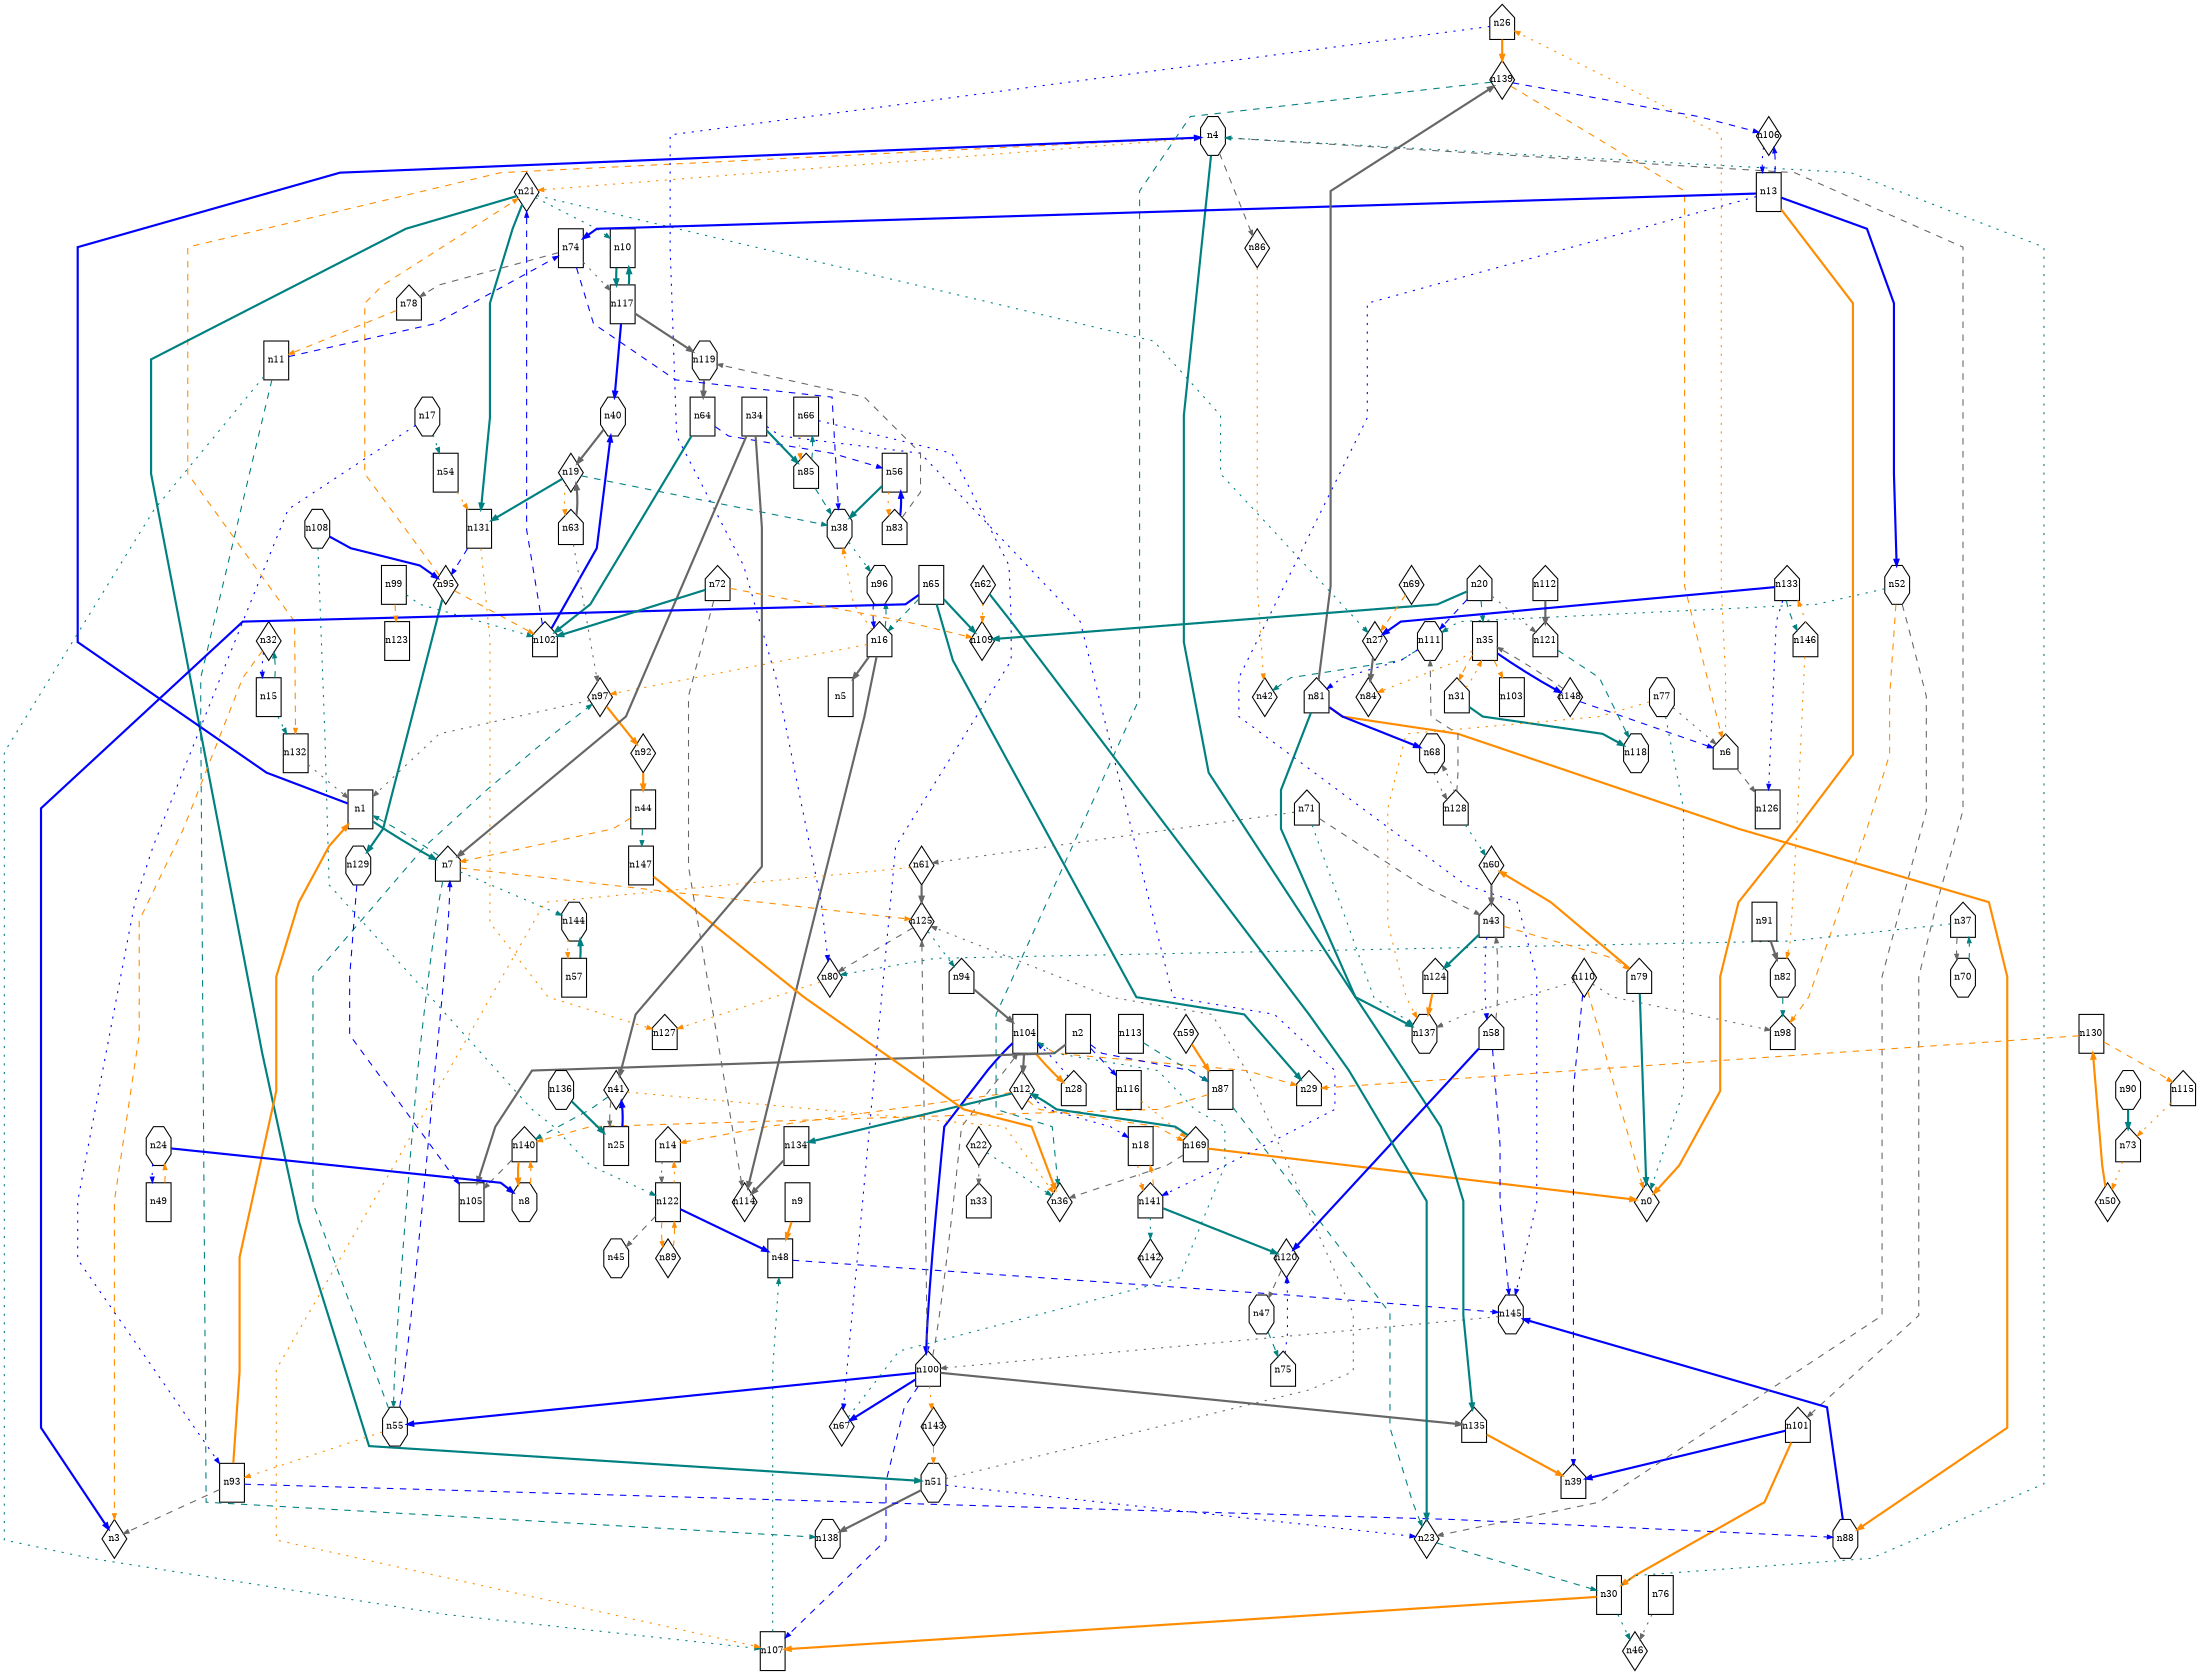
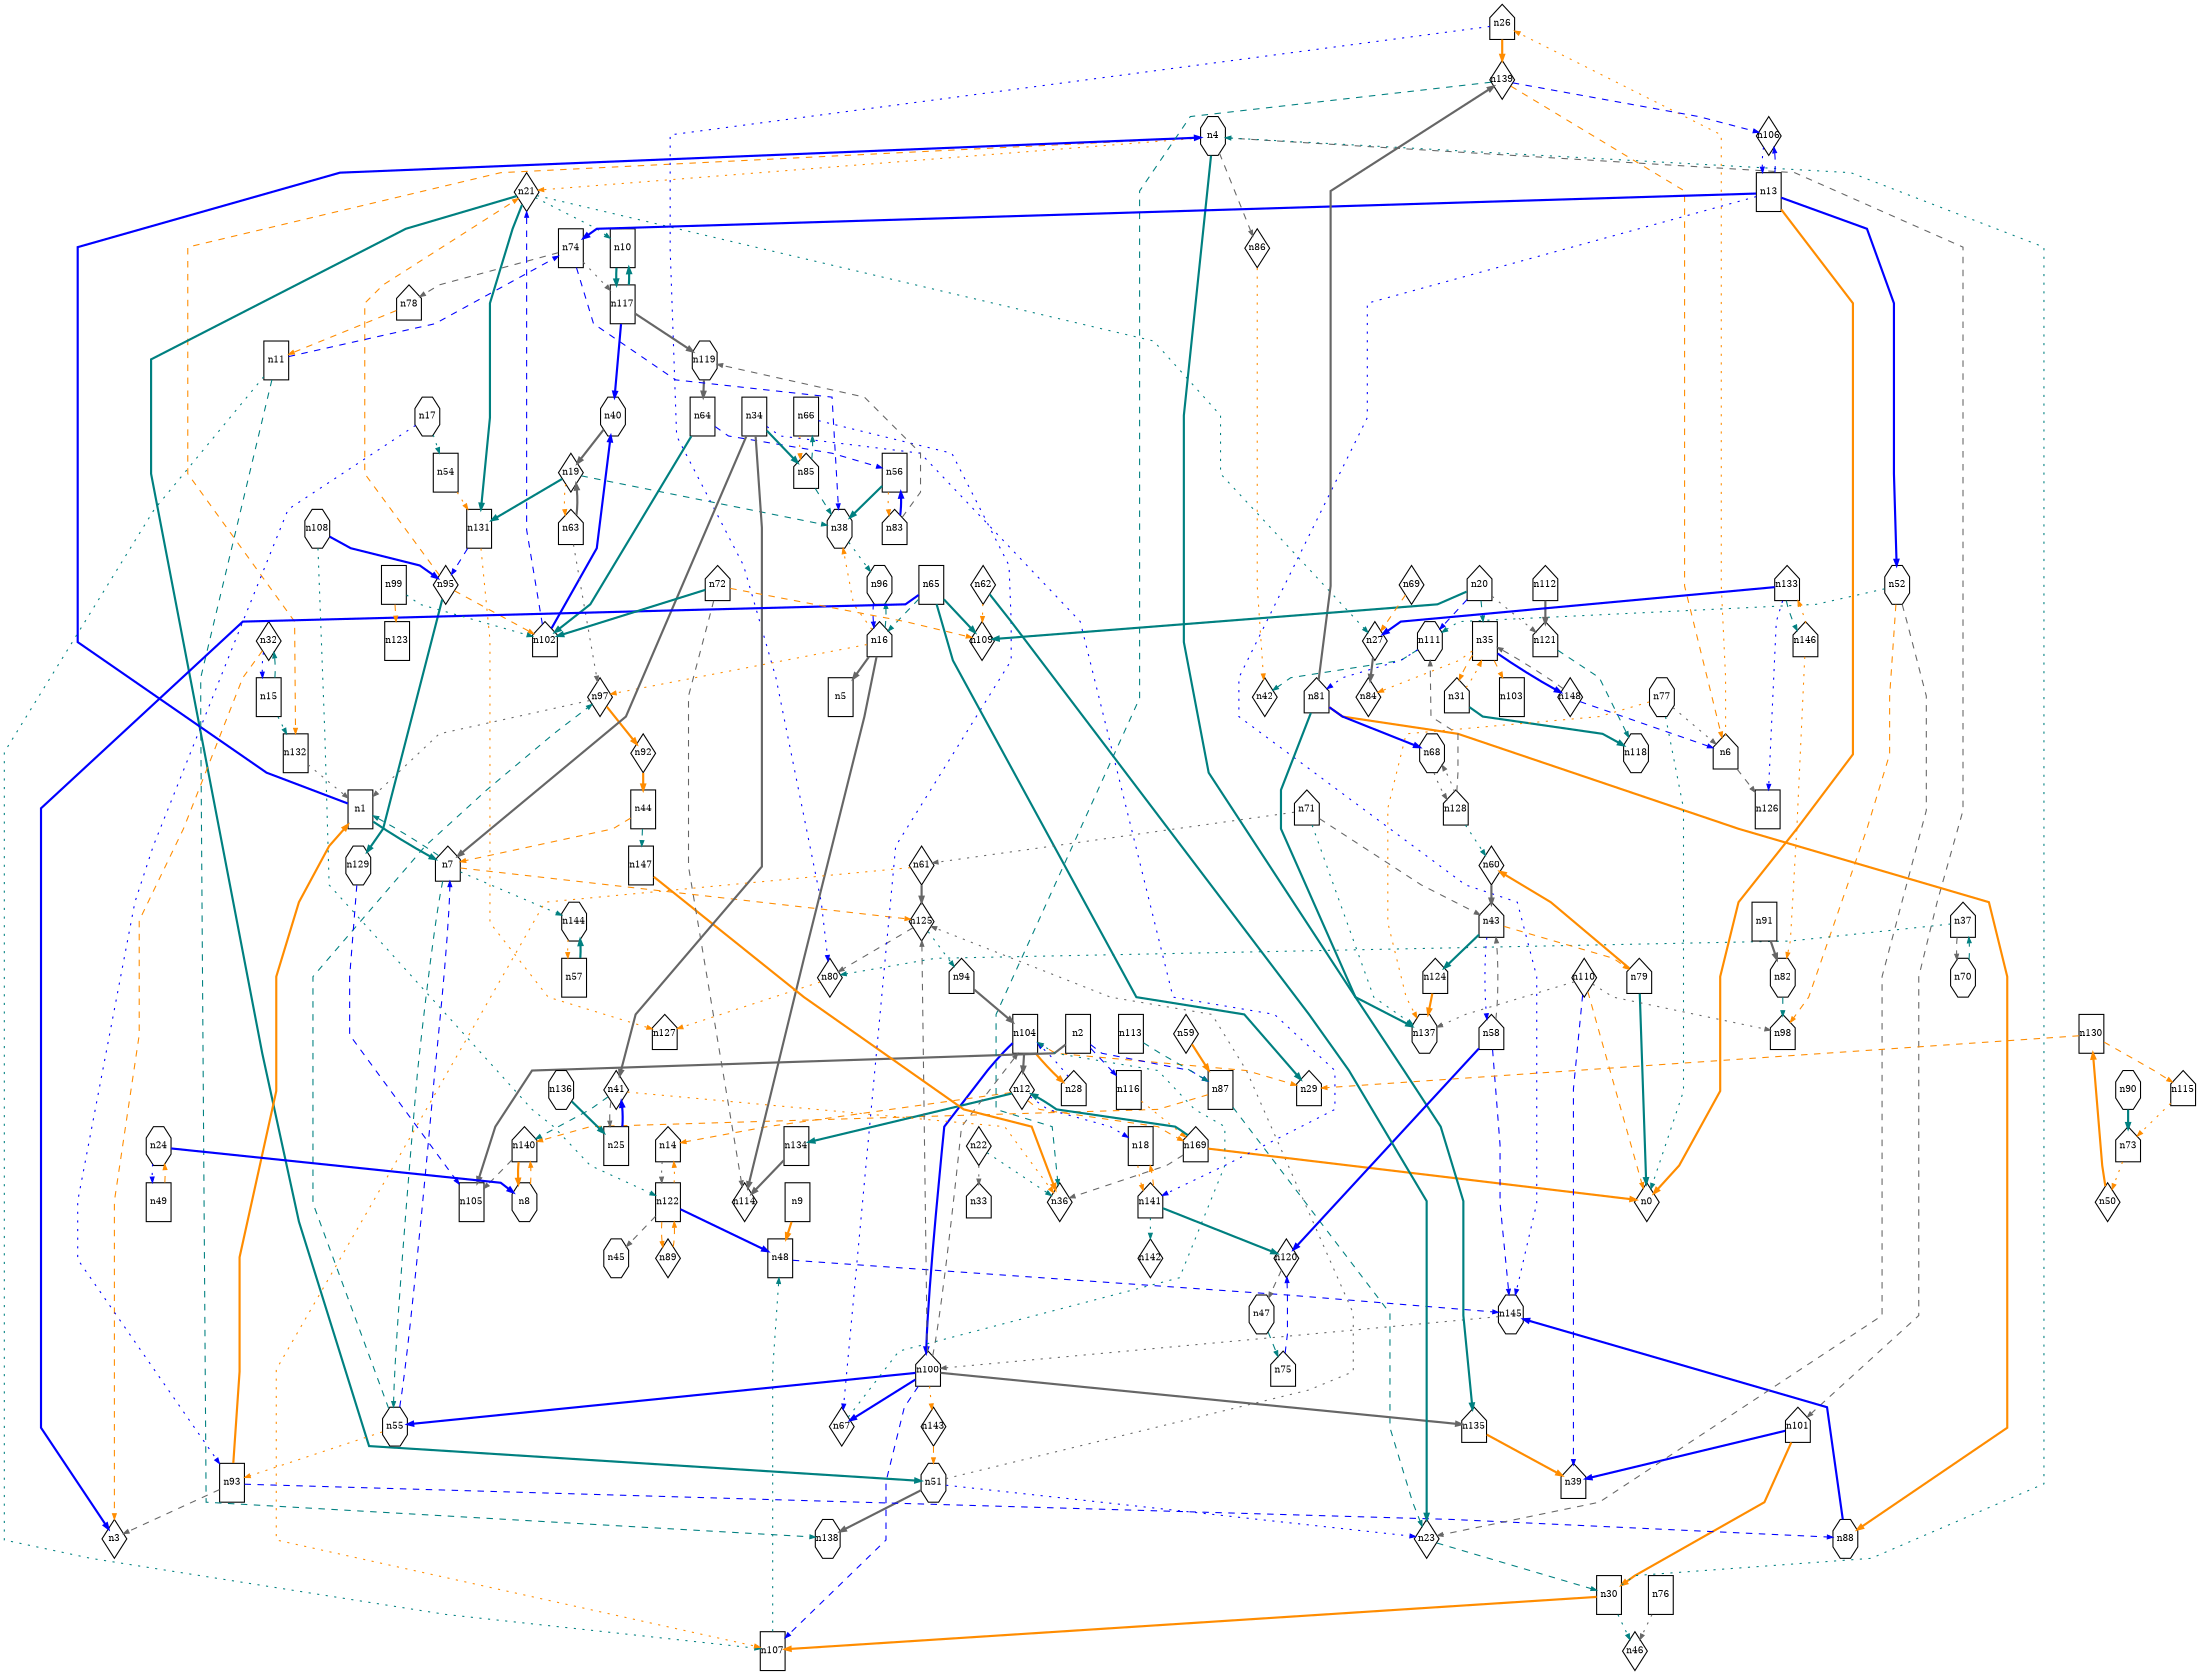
edge "n75" -> "n120": style dotted -> dashed
